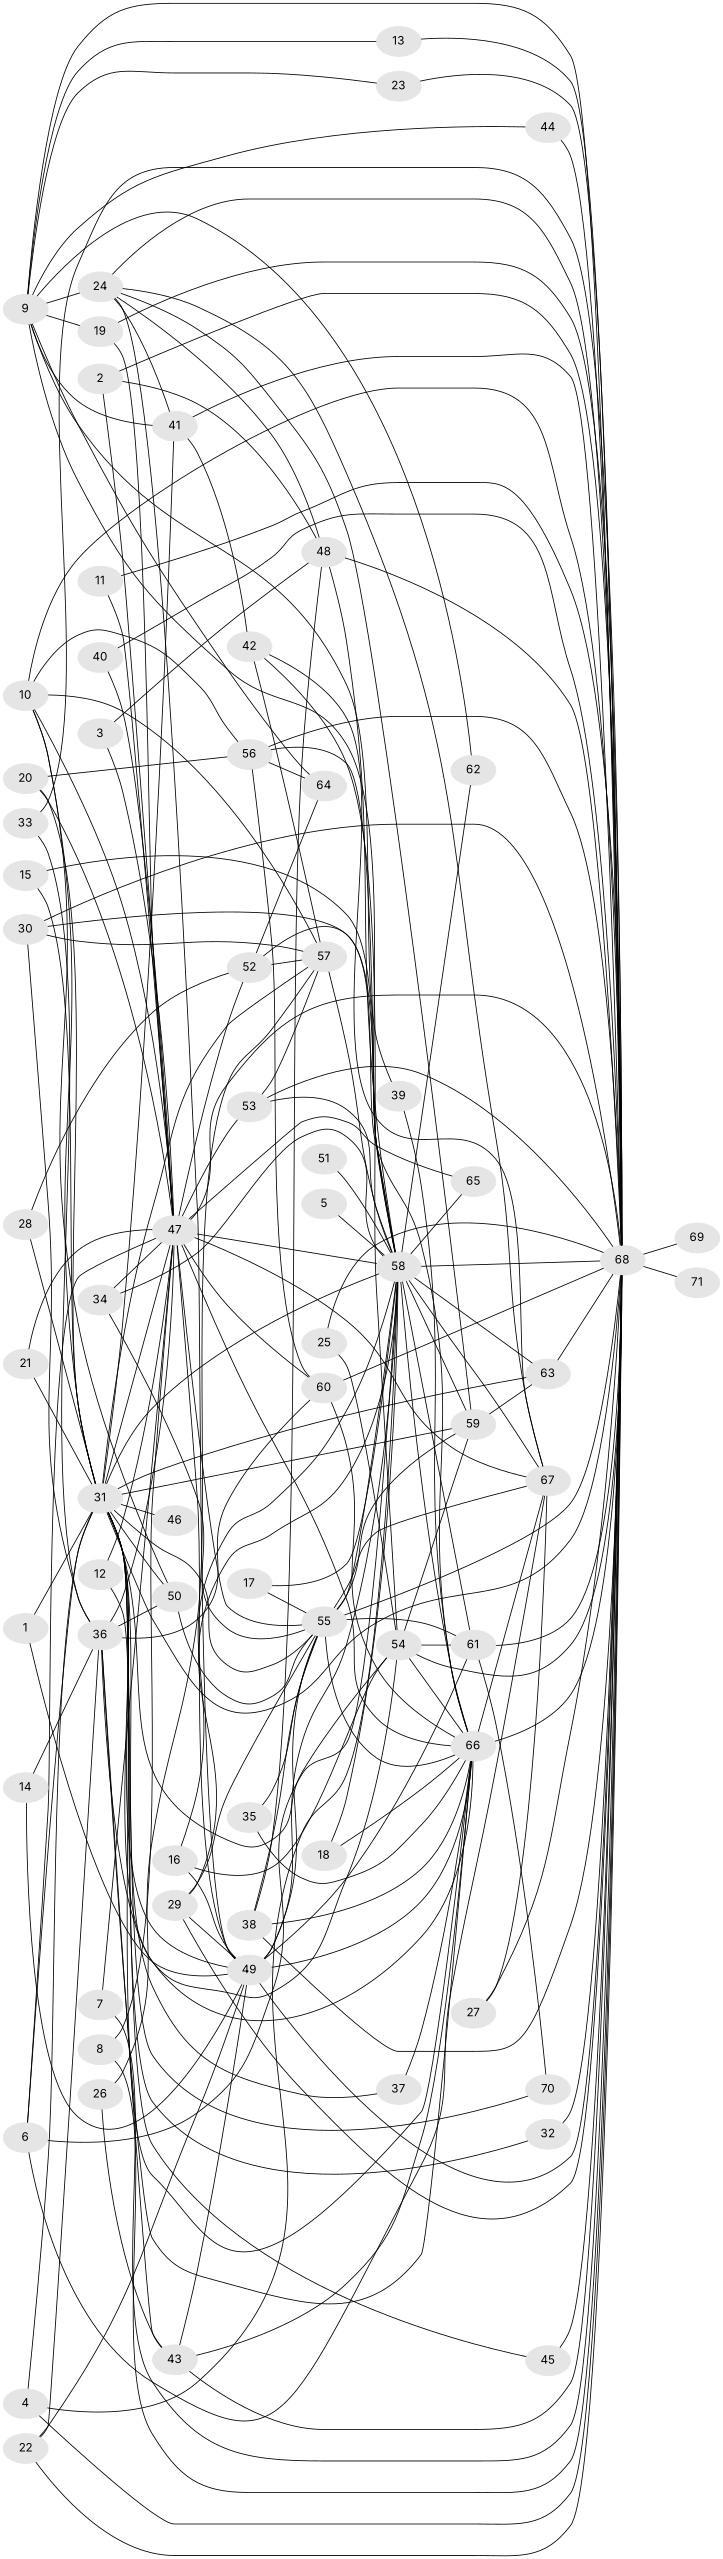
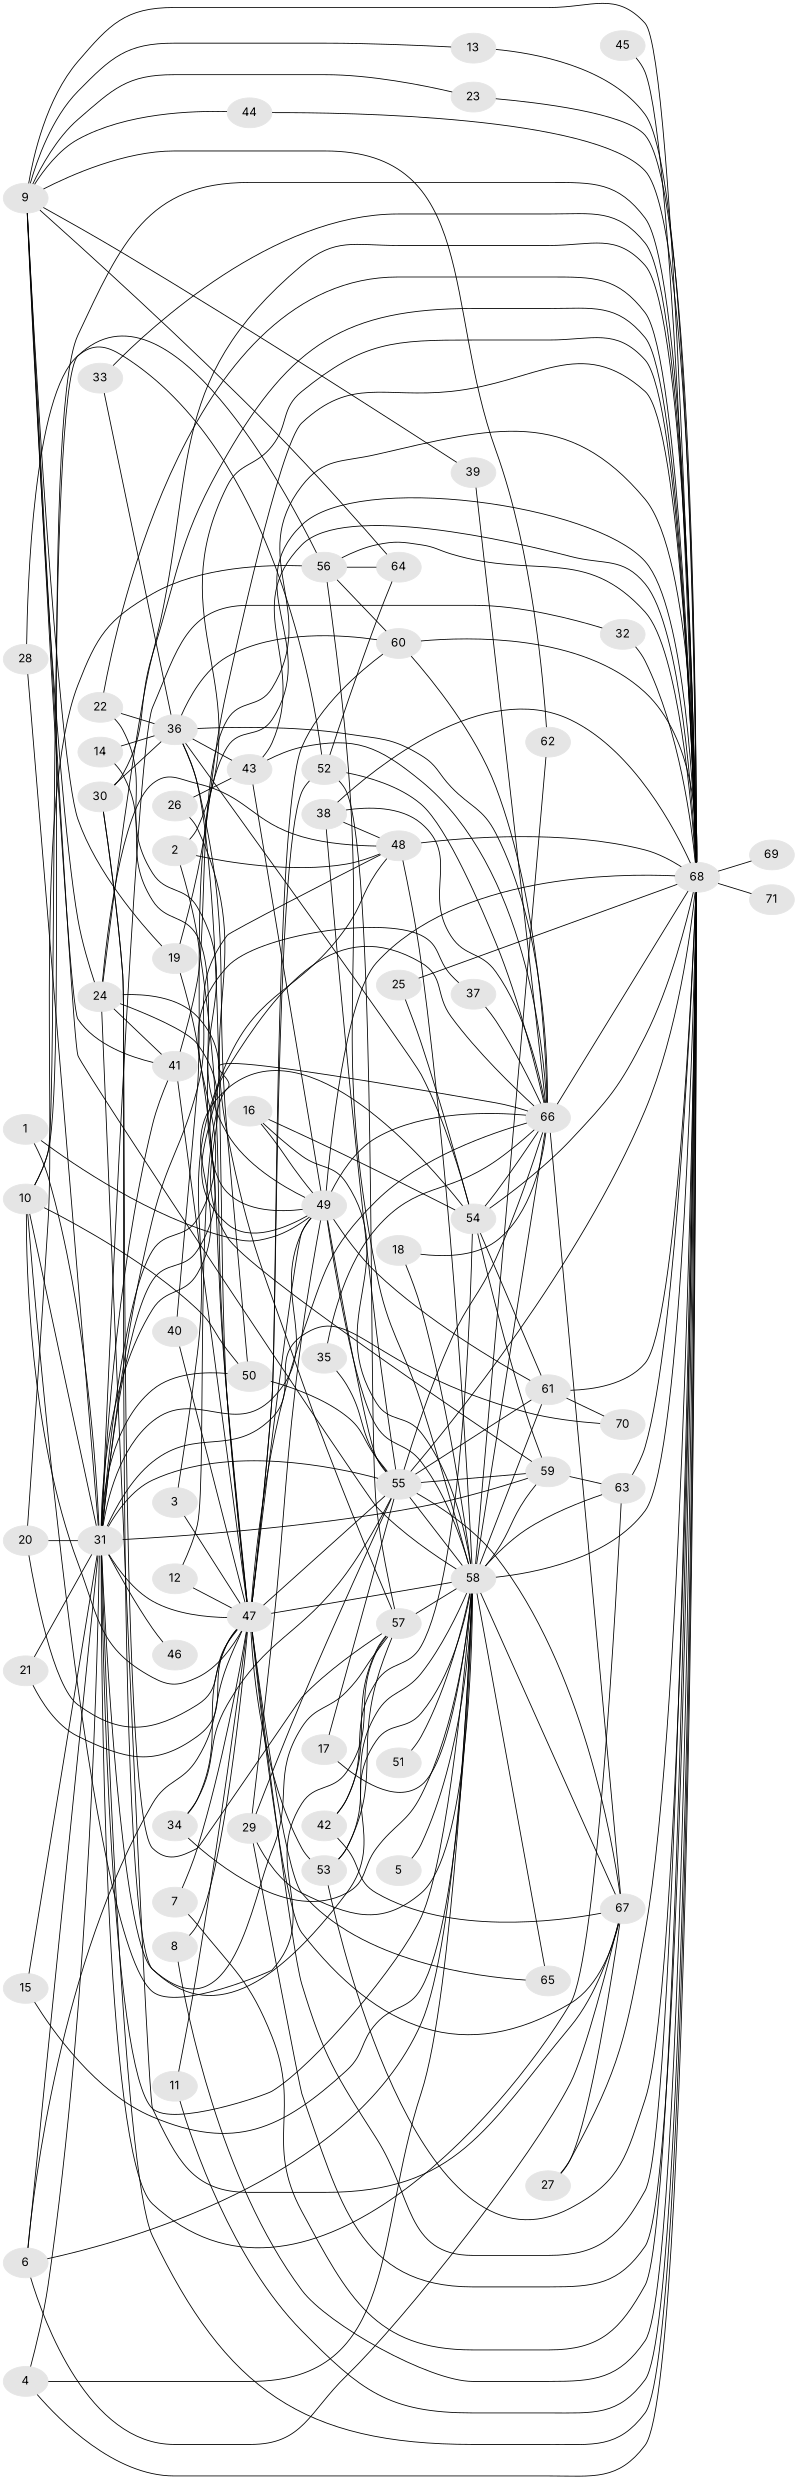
edge "41" -- "42": now "41" -- "47"
edge "31" -- "45": now "31" -- "48"
